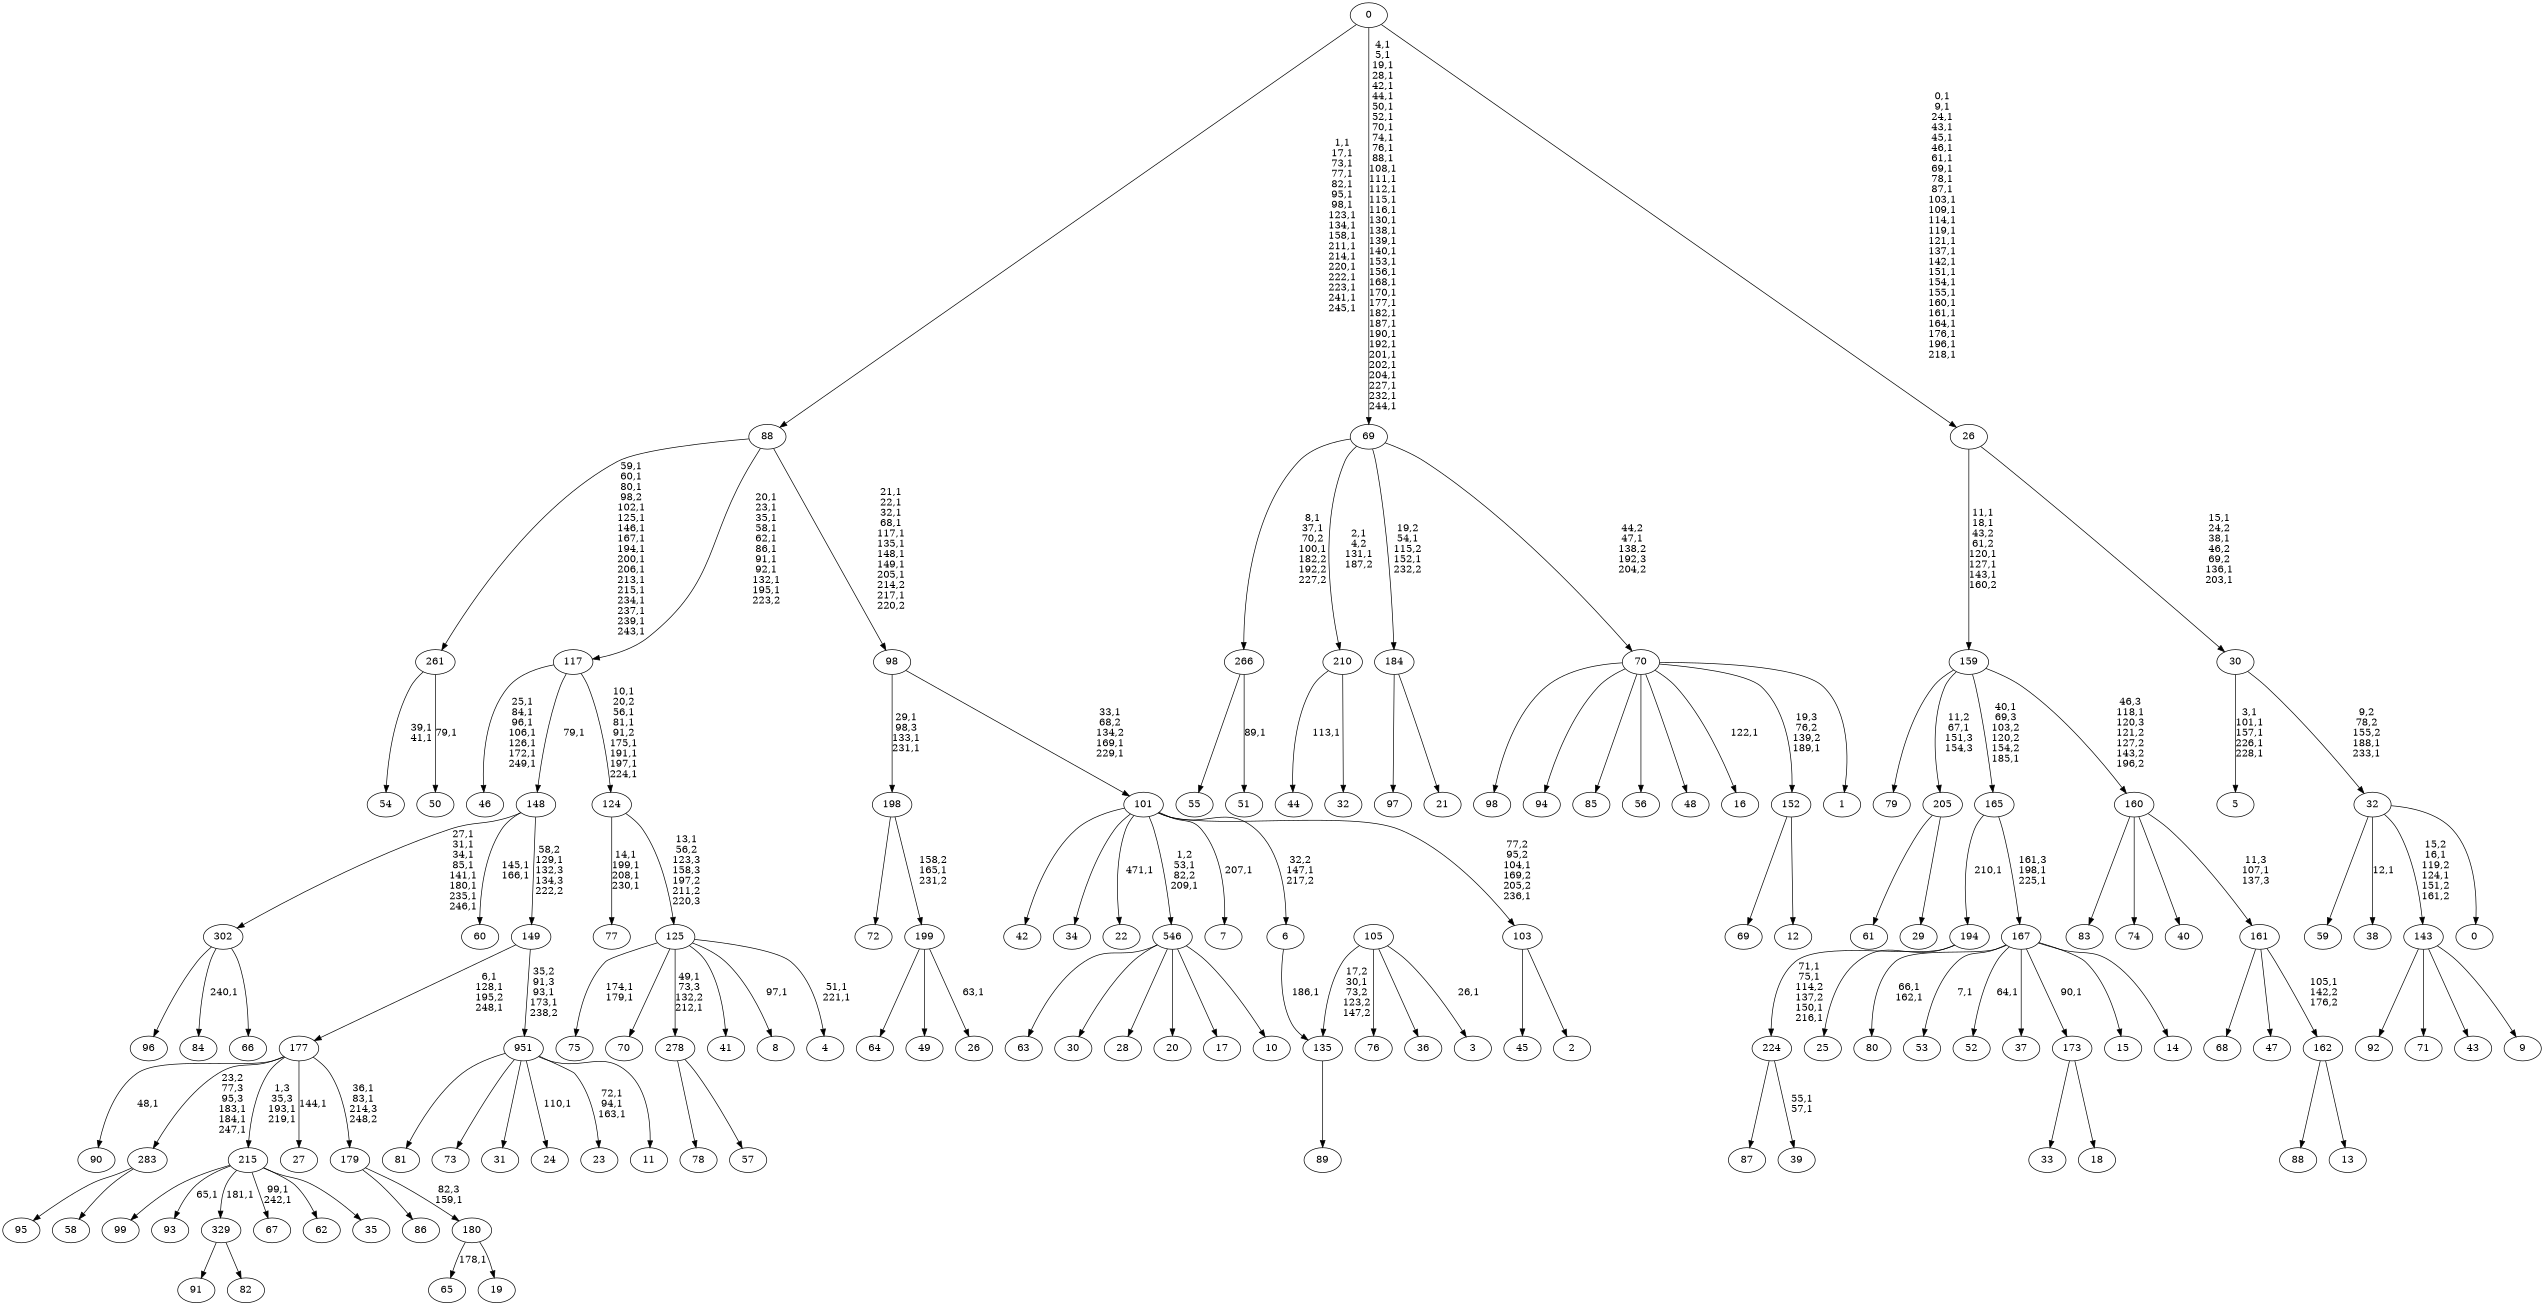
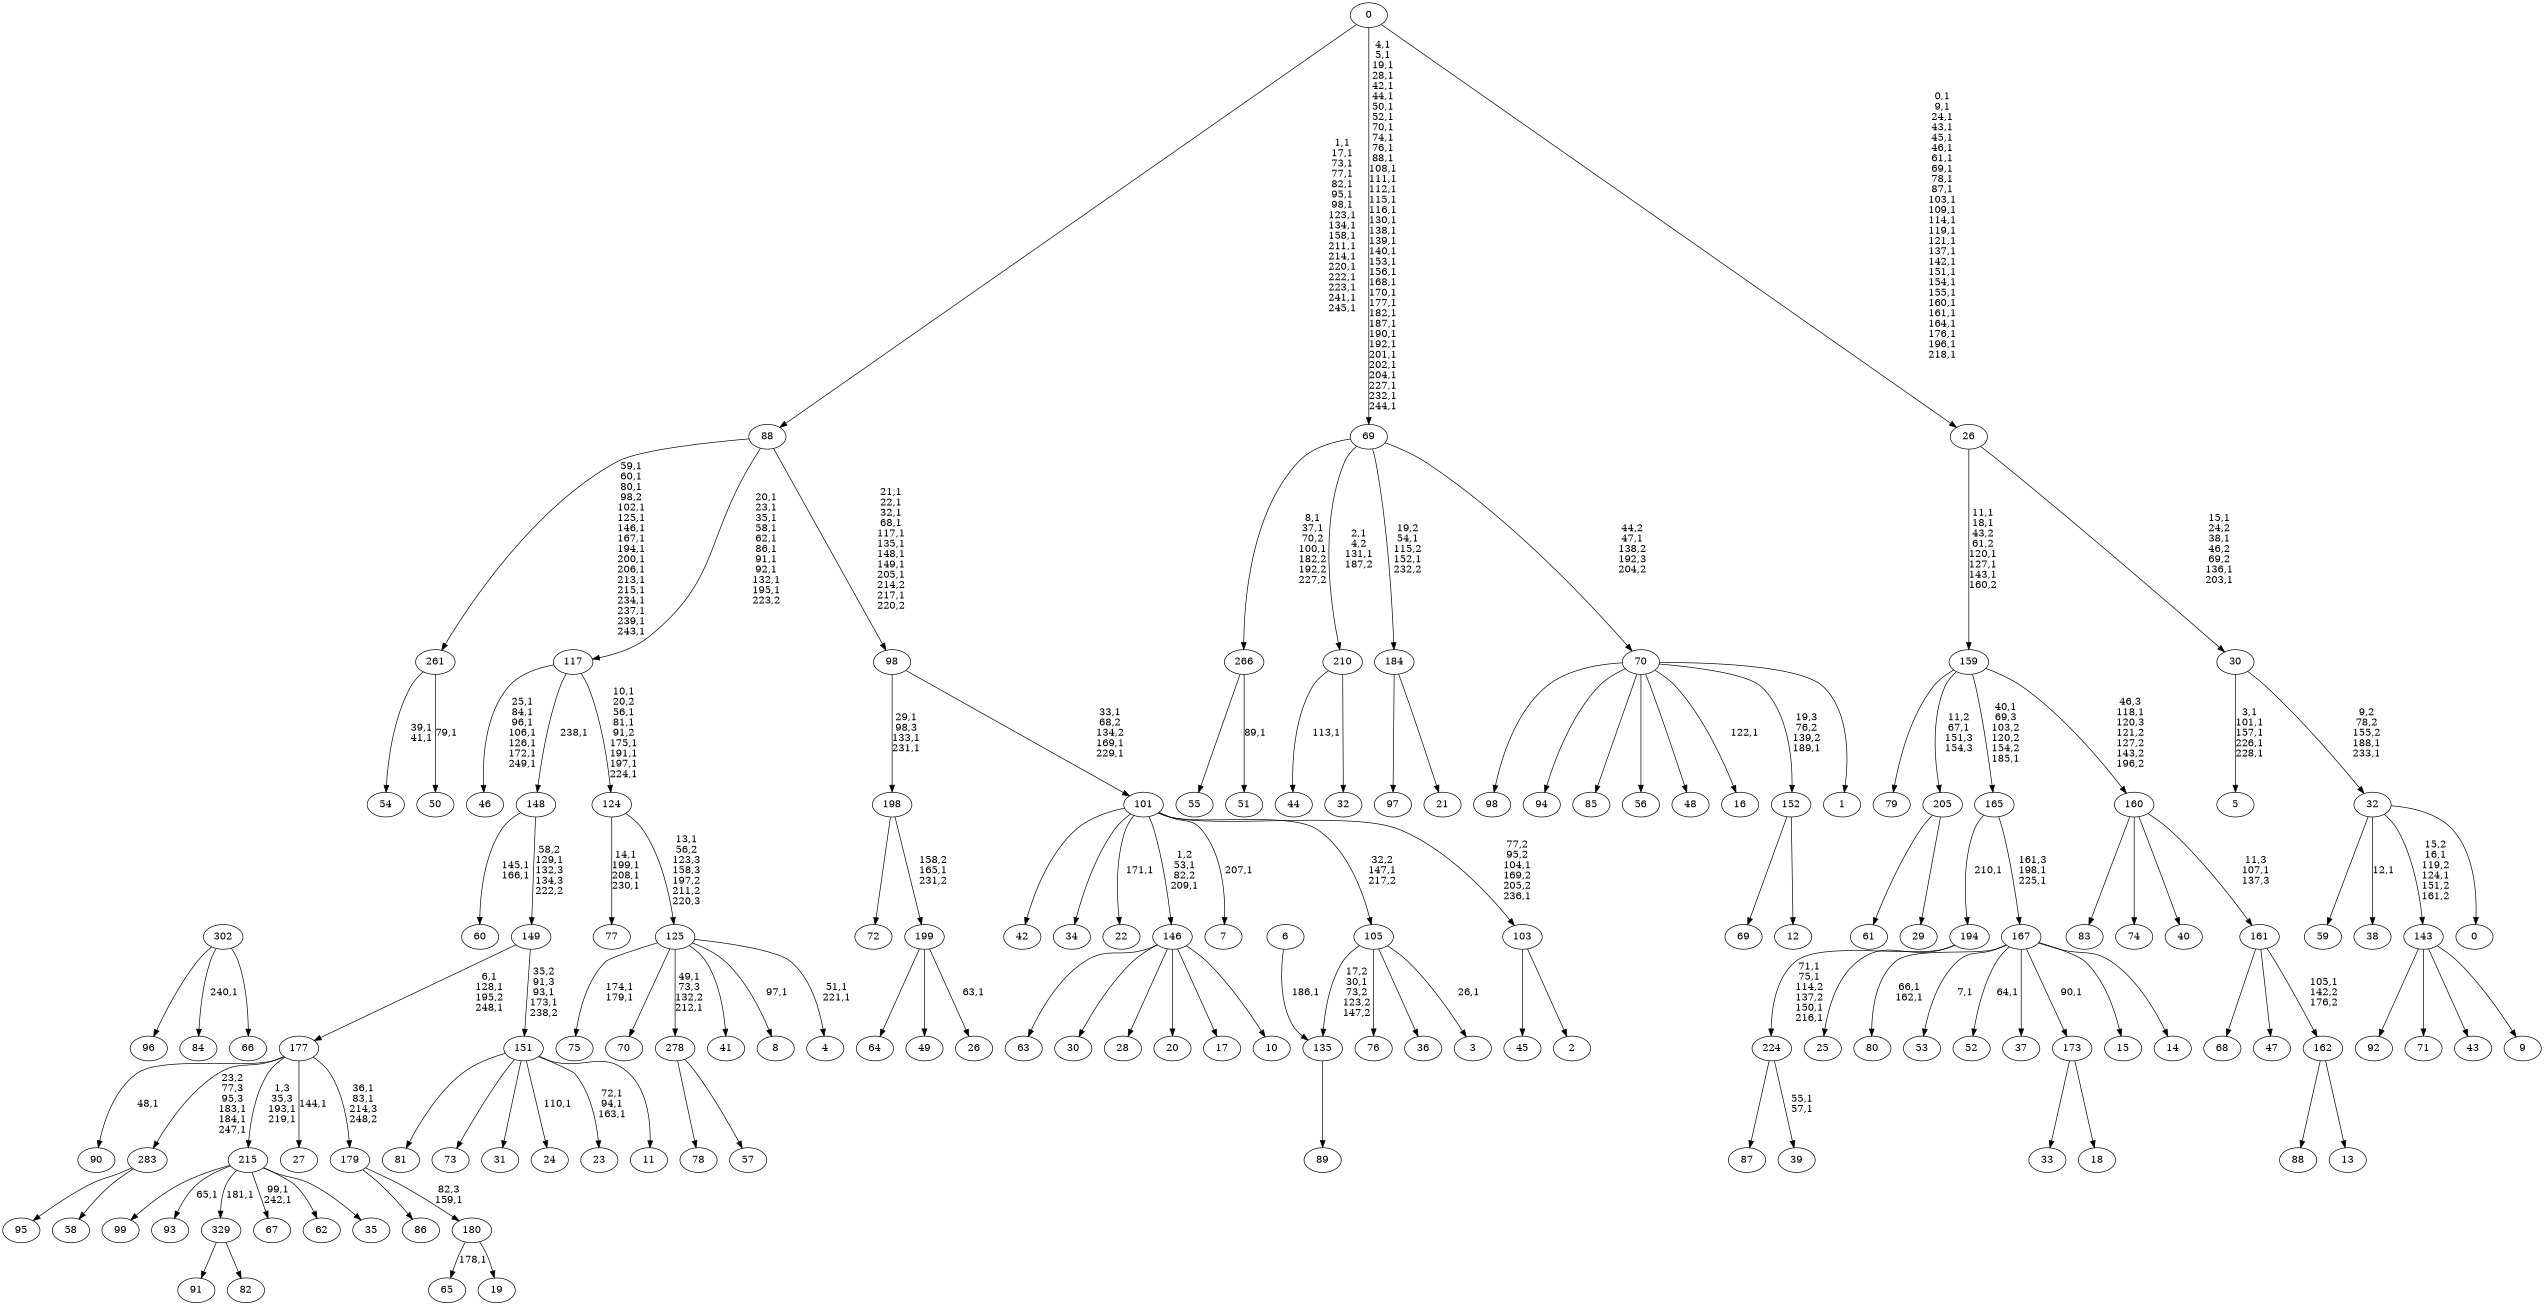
edge "117" -> "148": label "79,1" -> "238,1"
edge "101" -> "6": now "101" -> "105"
edge "148" -> "302": removed, label "27,1 31,1 34,1 85,1 141,1 180,1 235,1 246,1"
edge "101" -> "22": label "471,1" -> "171,1"
node "546": label "546" -> "146"
node "951": label "951" -> "151"
